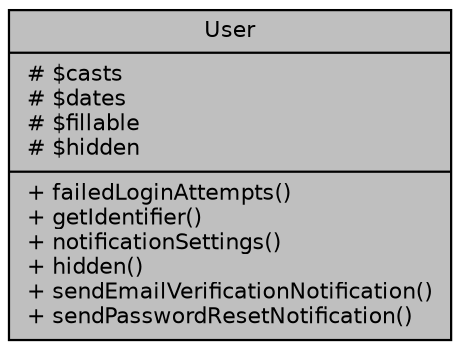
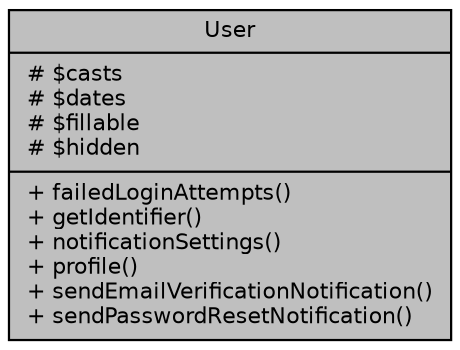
node "User": text "+ hidden()" -> "+ profile()"
